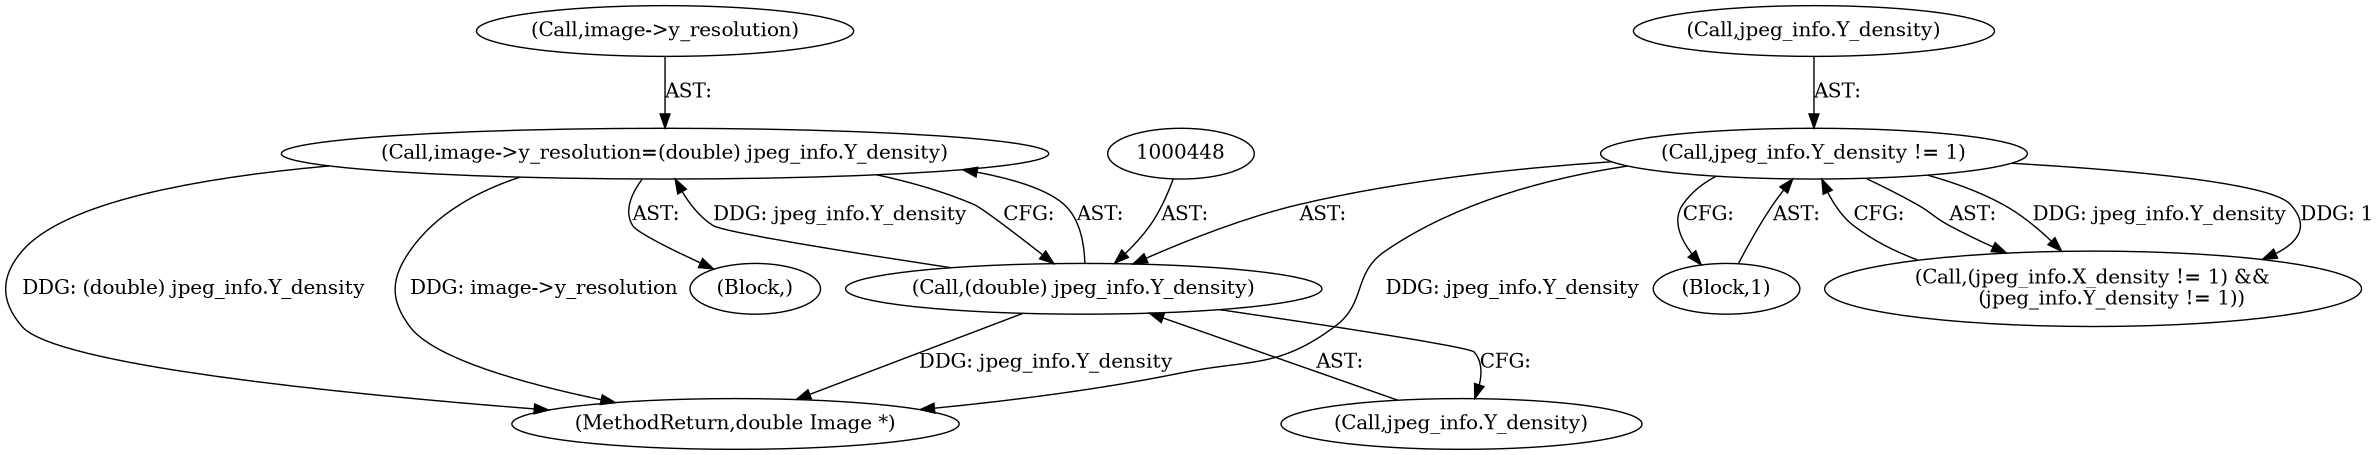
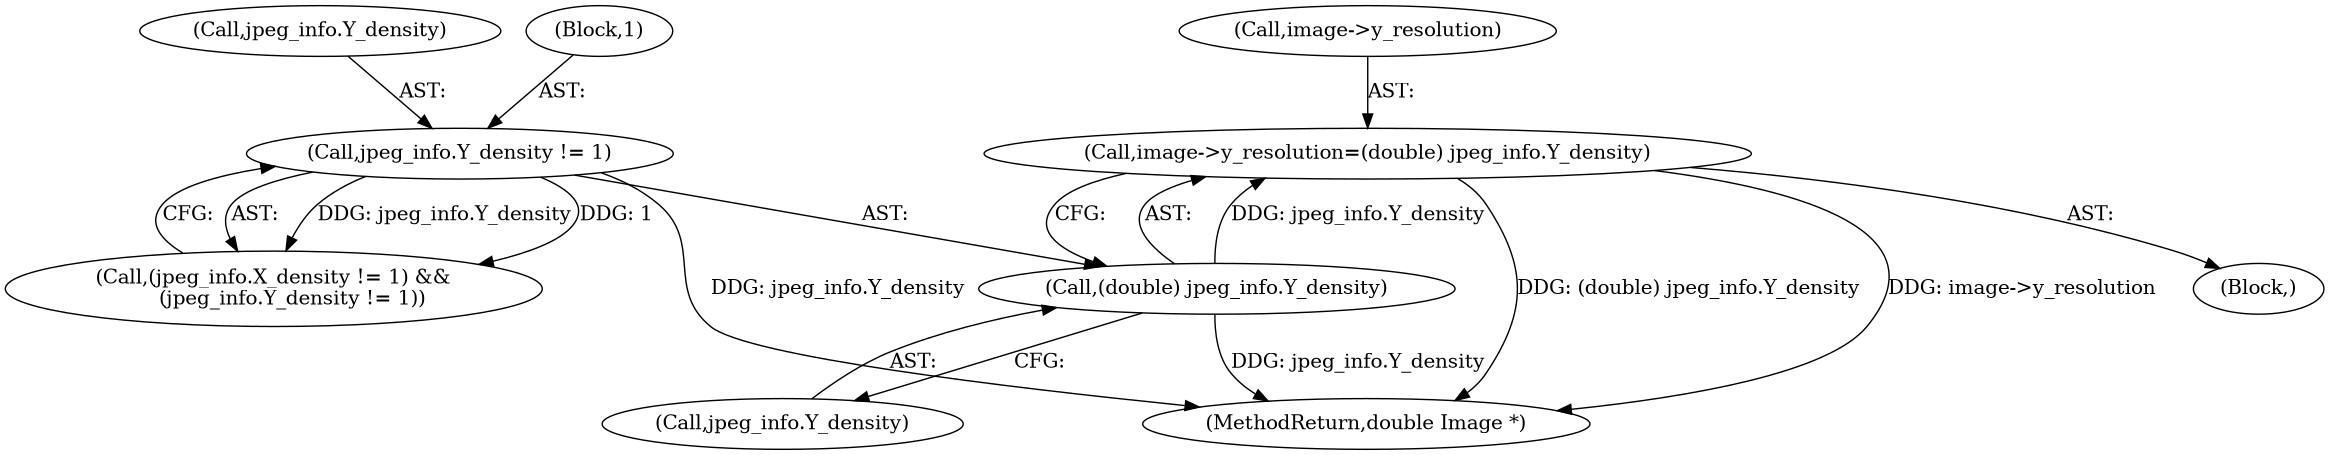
node "1000448": removed
edge "(Call,jpeg_info.Y_density != 1)" -> "(Block,1)": removed, label "CFG:"
